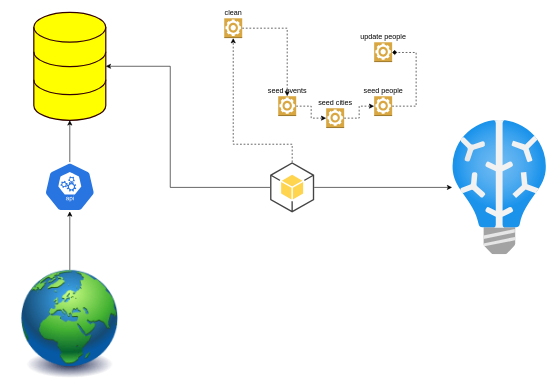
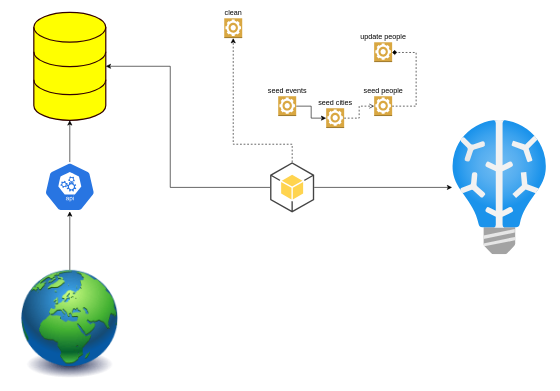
edge "clean" -> "seed events": removed
edge "seed cities" -> "seed people": arrowhead classic -> open
edge "seed events" -> "seed cities": style dashed -> solid
